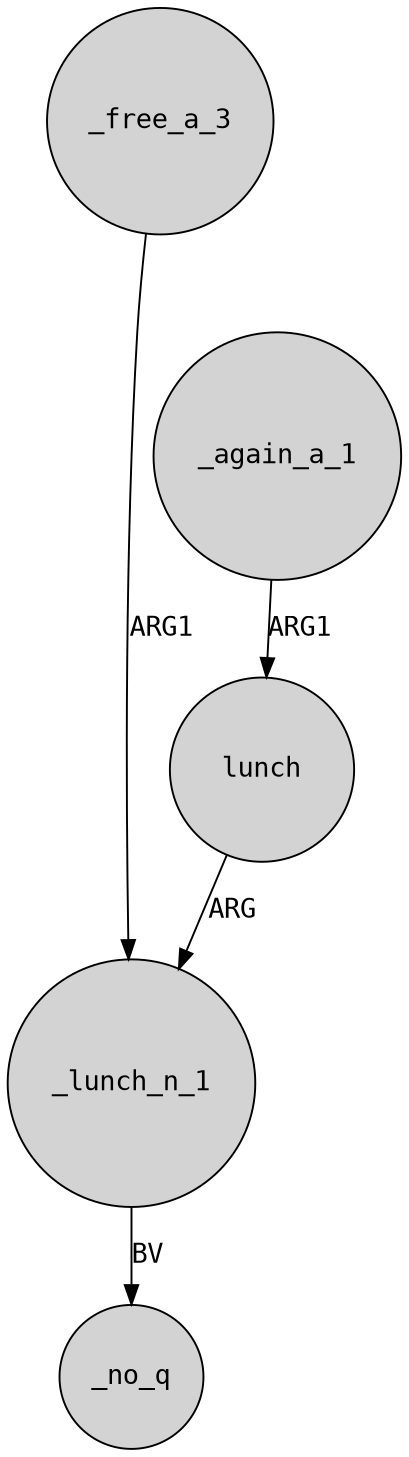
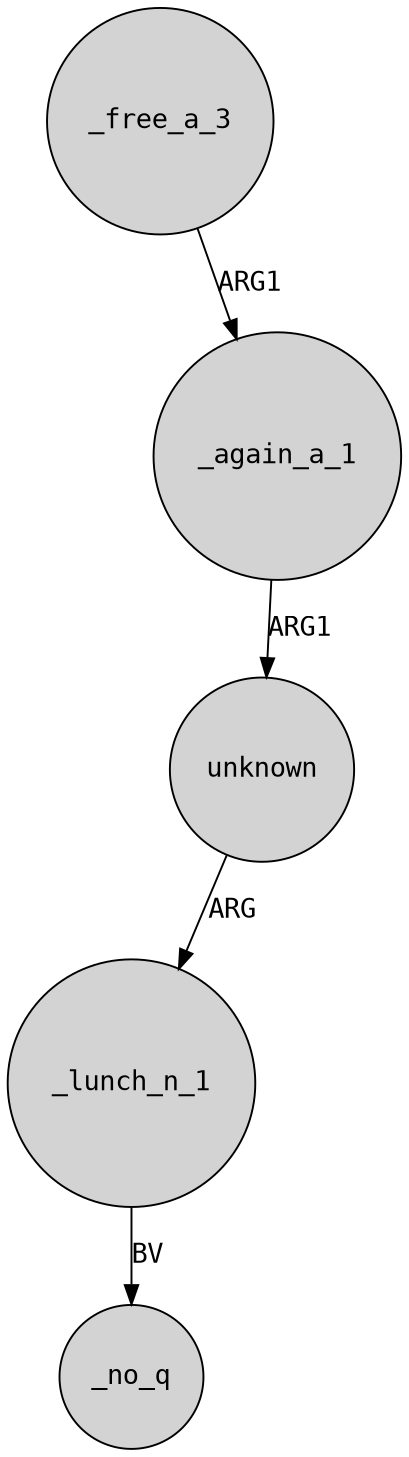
edge "_free_a_3" -> "_lunch_n_1": now "_free_a_3" -> "_again_a_1"
node "lunch": label "lunch" -> "unknown"
